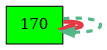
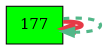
node "170": label "170" -> "177"
